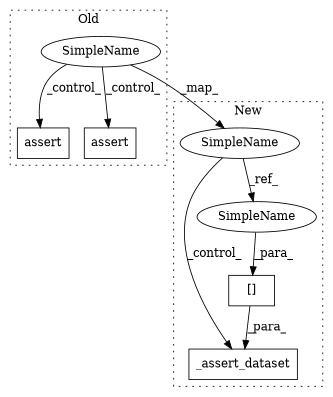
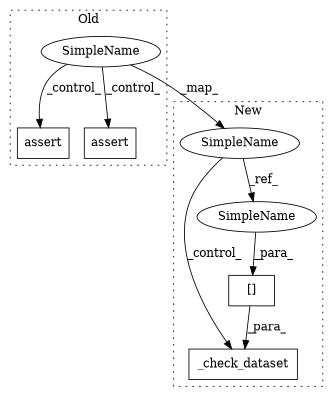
node "_assert_dataset": label "_assert_dataset" -> "_check_dataset"
